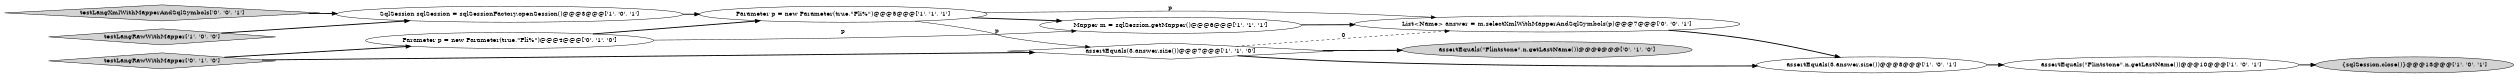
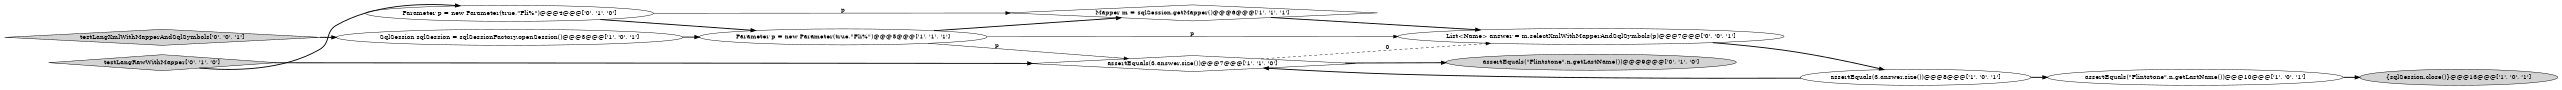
node "Mapper m = sqlSession.getMapper()@@@6@@@['1', '1', '1']": shape ellipse -> diamond
node "testLangRawWithMapper['1', '0', '0']": removed
edge "assertEquals(3,answer.size())@@@7@@@['1', '1', '0']" -> "assertEquals(3,answer.size())@@@8@@@['1', '0', '1']": reversed
